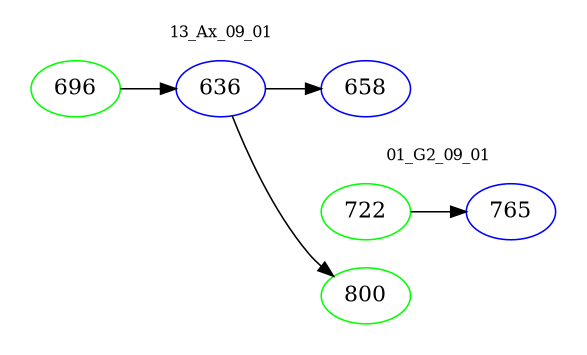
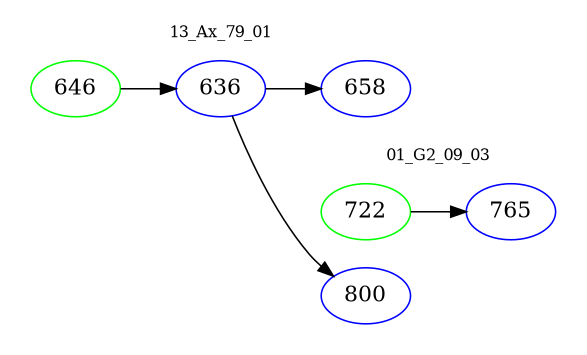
cluster "13_Ax_09_01": label "13_Ax_09_01" -> "13_Ax_79_01"
node "696": label "696" -> "646"
cluster "01_G2_09_01": label "01_G2_09_01" -> "01_G2_09_03"
node "800": color green -> blue
